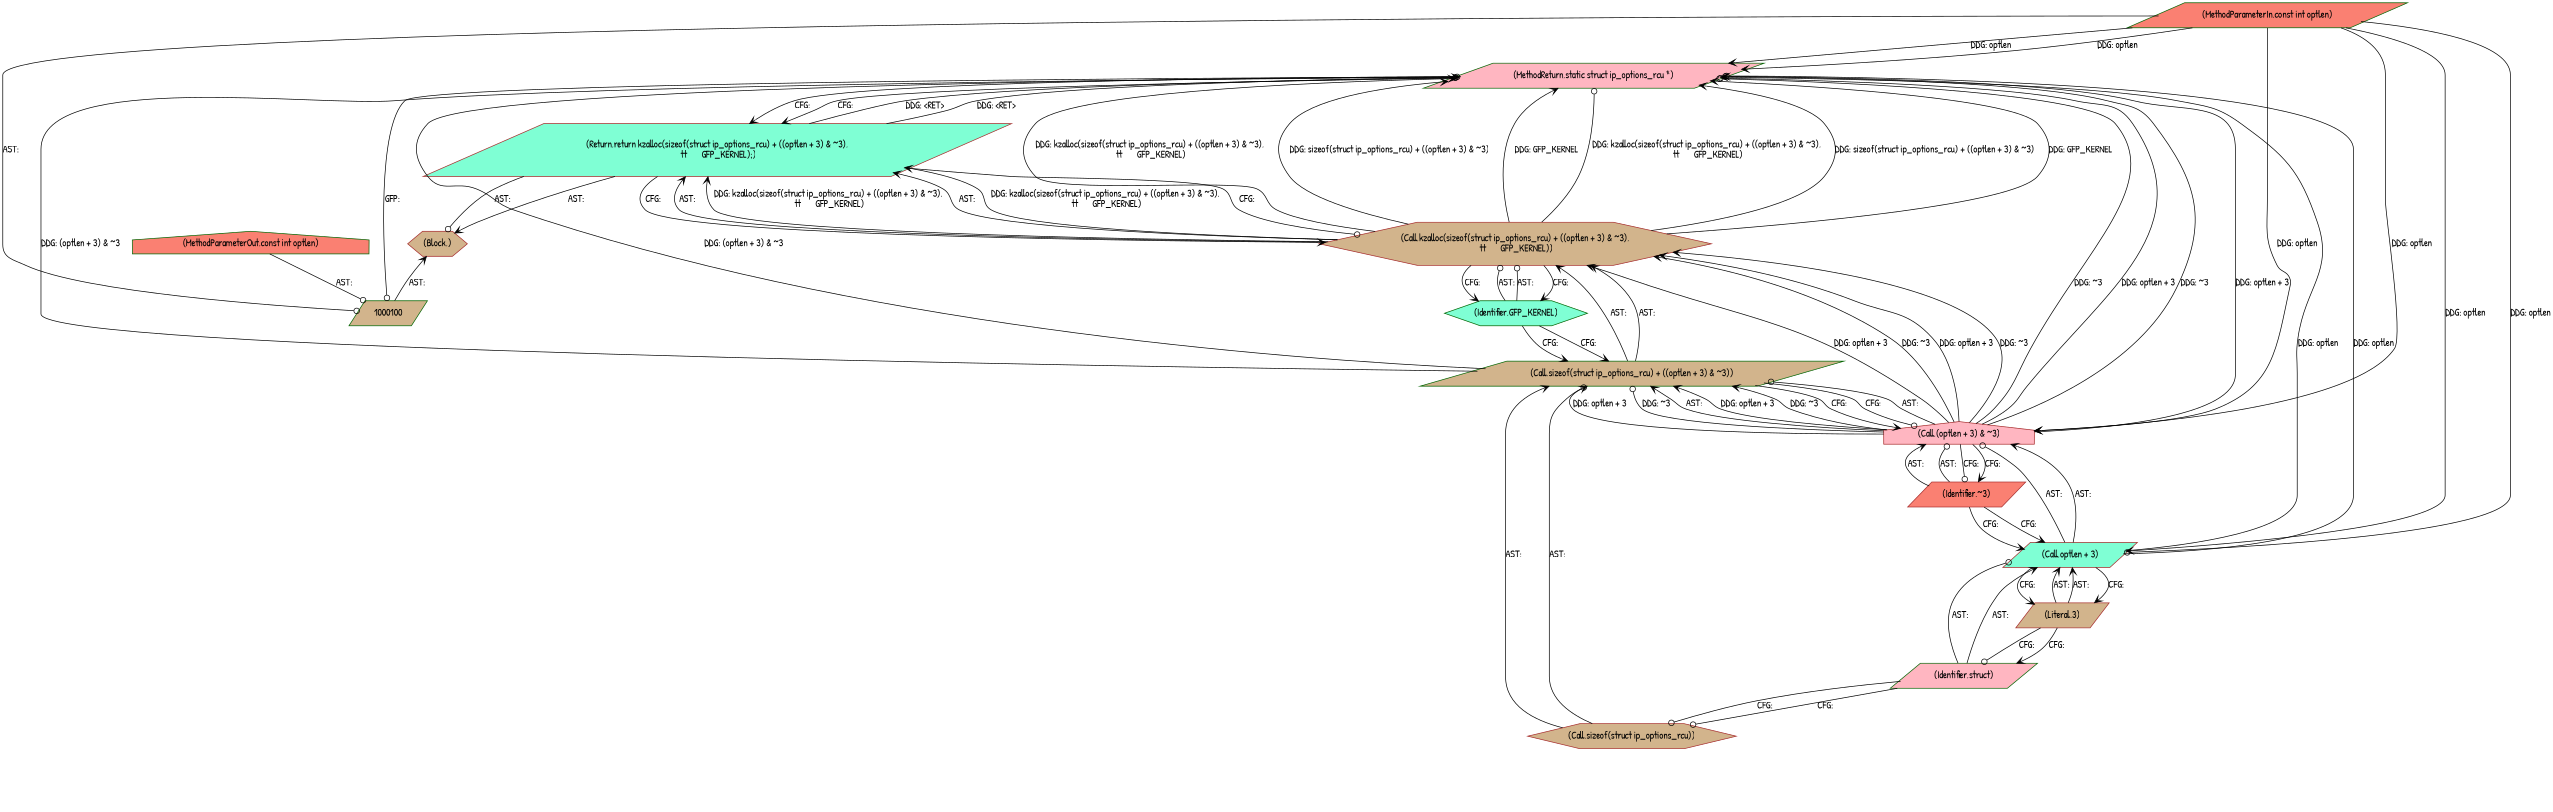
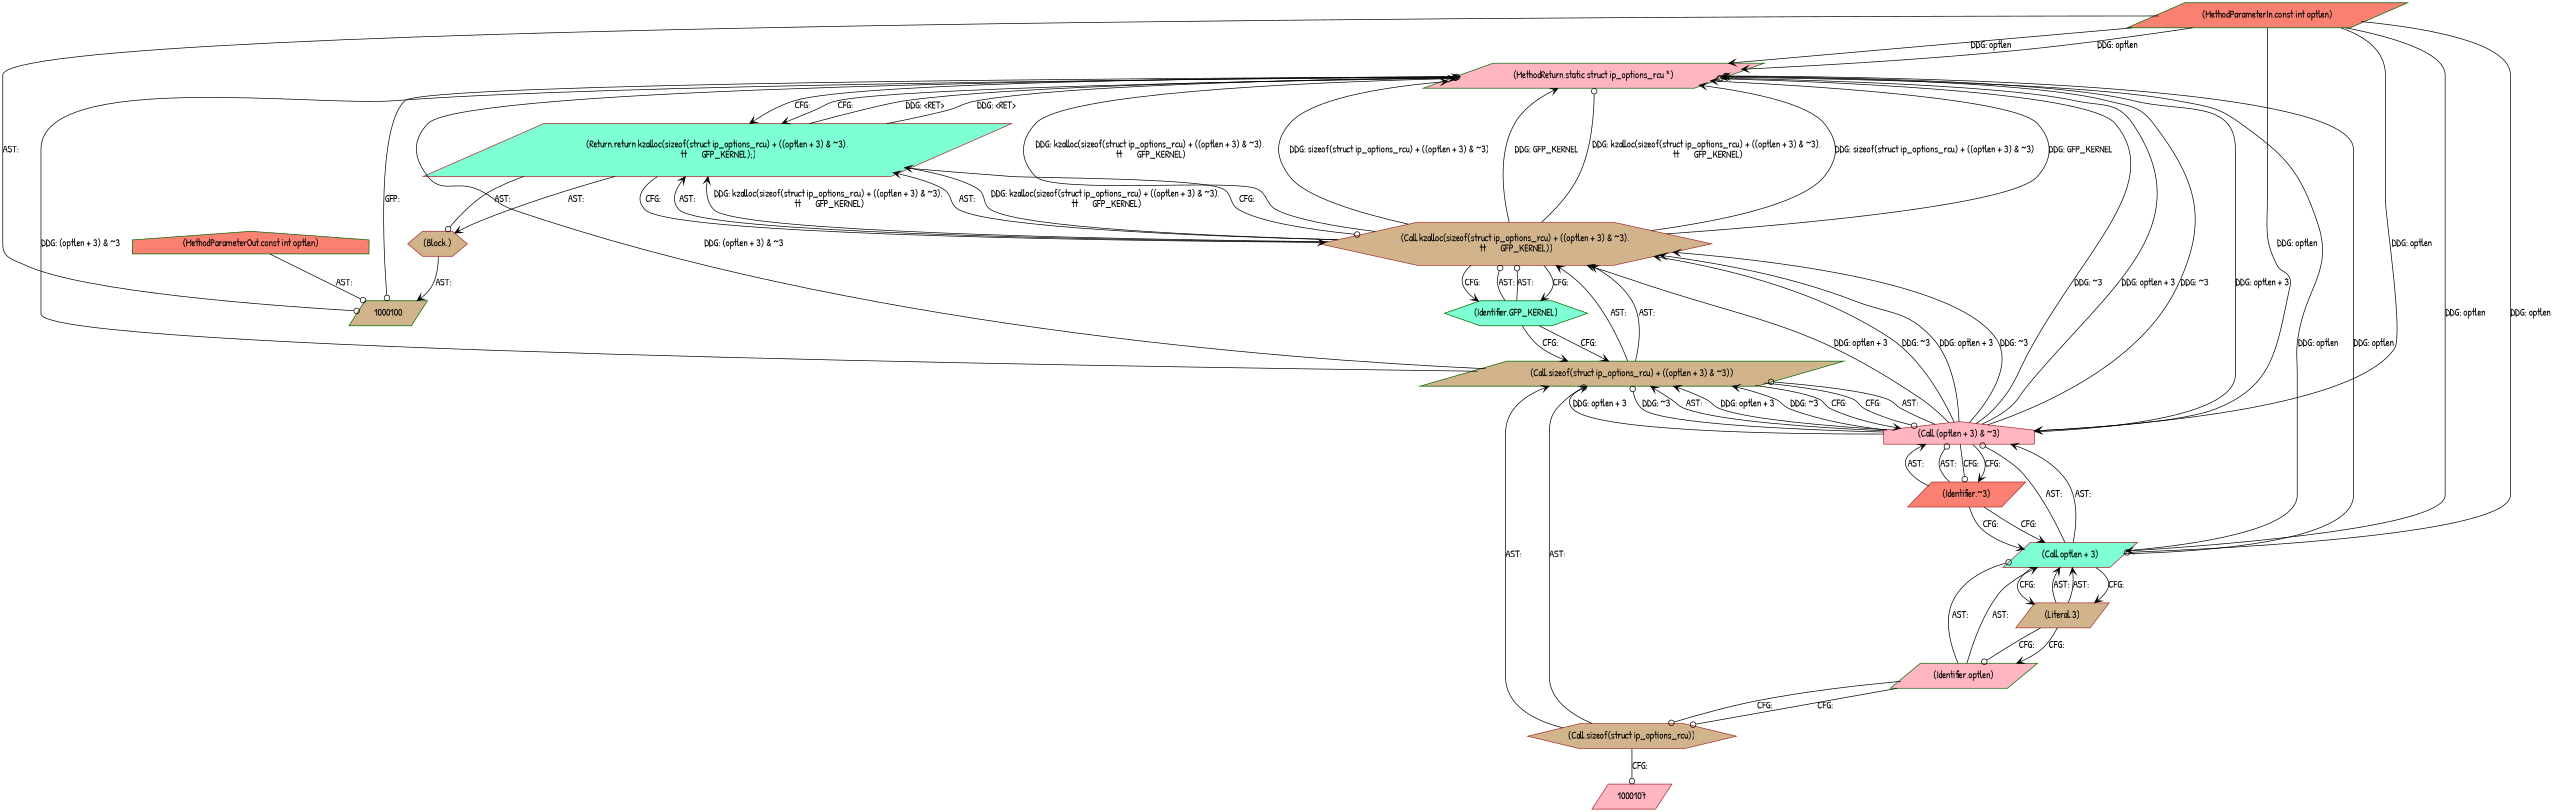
edge "1000100" -> "(Block,)": reversed
node "(Identifier,struct)": label "(Identifier,struct)" -> "(Identifier,optlen)"
node "1000107": added
